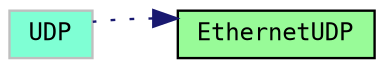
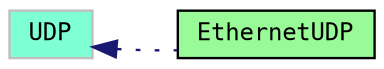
edge "UDP" -> "EthernetUDP": reversed
